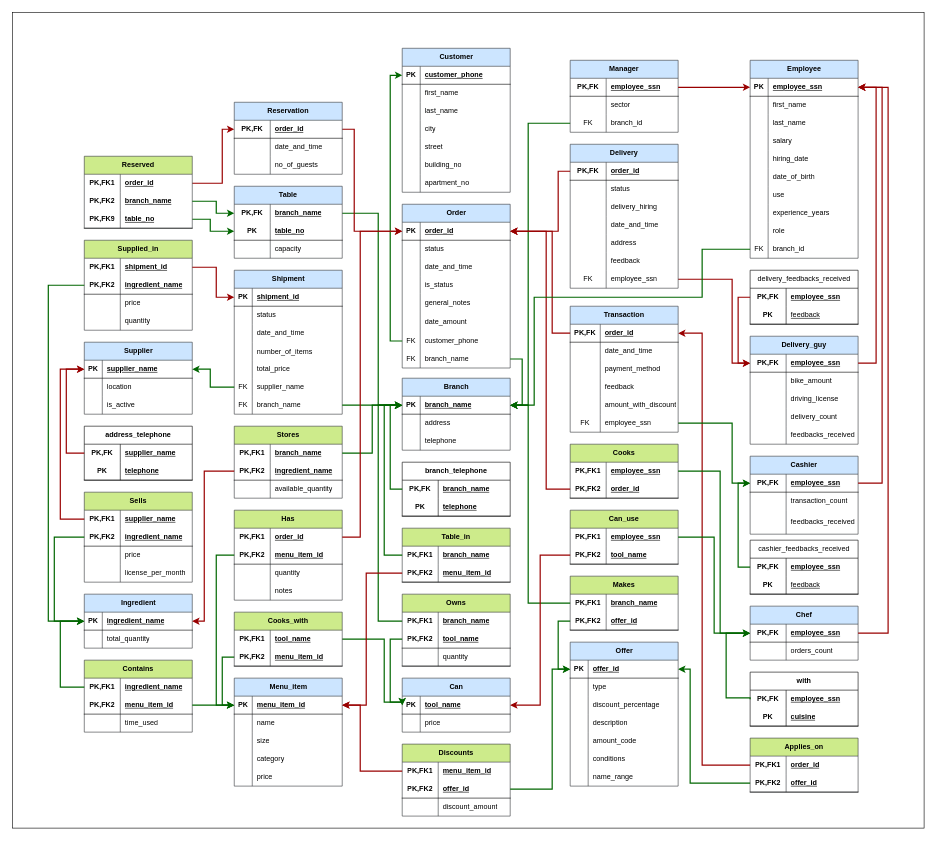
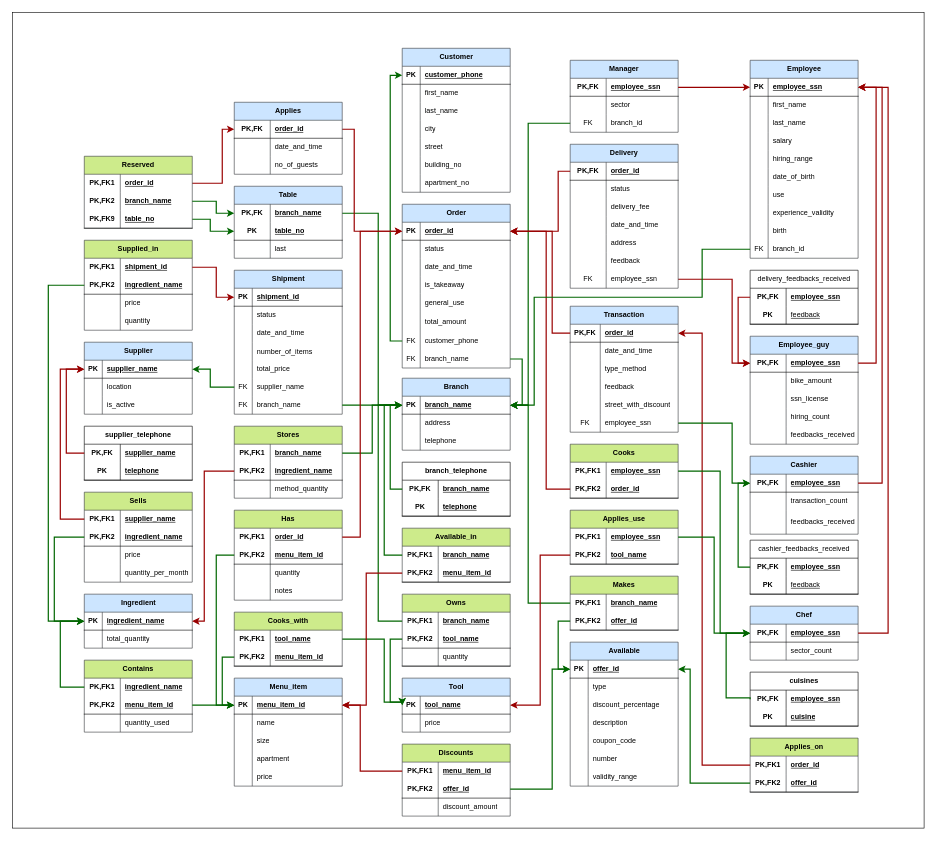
node "Reservation": label "Reservation" -> "Applies"
node "hiring_date": label "hiring_date" -> "hiring_range"
node "delivery_hiring": label "delivery_hiring" -> "delivery_fee"
node "experience_years": label "experience_years" -> "experience_validity"
node "role": label "role" -> "birth"
node "capacity": label "capacity" -> "last"
node "is_status": label "is_status" -> "is_takeaway"
node "general_notes": label "general_notes" -> "general_use"
node "date_amount": label "date_amount" -> "total_amount"
node "Delivery_guy": label "Delivery_guy" -> "Employee_guy"
node "payment_method": label "payment_method" -> "type_method"
node "driving_license": label "driving_license" -> "ssn_license"
node "amount_with_discount": label "amount_with_discount" -> "street_with_discount"
node "delivery_count": label "delivery_count" -> "hiring_count"
node "address_telephone": label "address_telephone" -> "supplier_telephone"
node "available_quantity": label "available_quantity" -> "method_quantity"
node "Can_use": label "Can_use" -> "Applies_use"
node "Table_in": label "Table_in" -> "Available_in"
node "license_per_month": label "license_per_month" -> "quantity_per_month"
node "Offer": label "Offer" -> "Available"
node "orders_count": label "orders_count" -> "sector_count"
node "with": label "with" -> "cuisines"
node "Can": label "Can" -> "Tool"
node "time_used": label "time_used" -> "quantity_used"
node "amount_code": label "amount_code" -> "coupon_code"
node "category": label "category" -> "apartment"
node "conditions": label "conditions" -> "number"
node "name_range": label "name_range" -> "validity_range"
